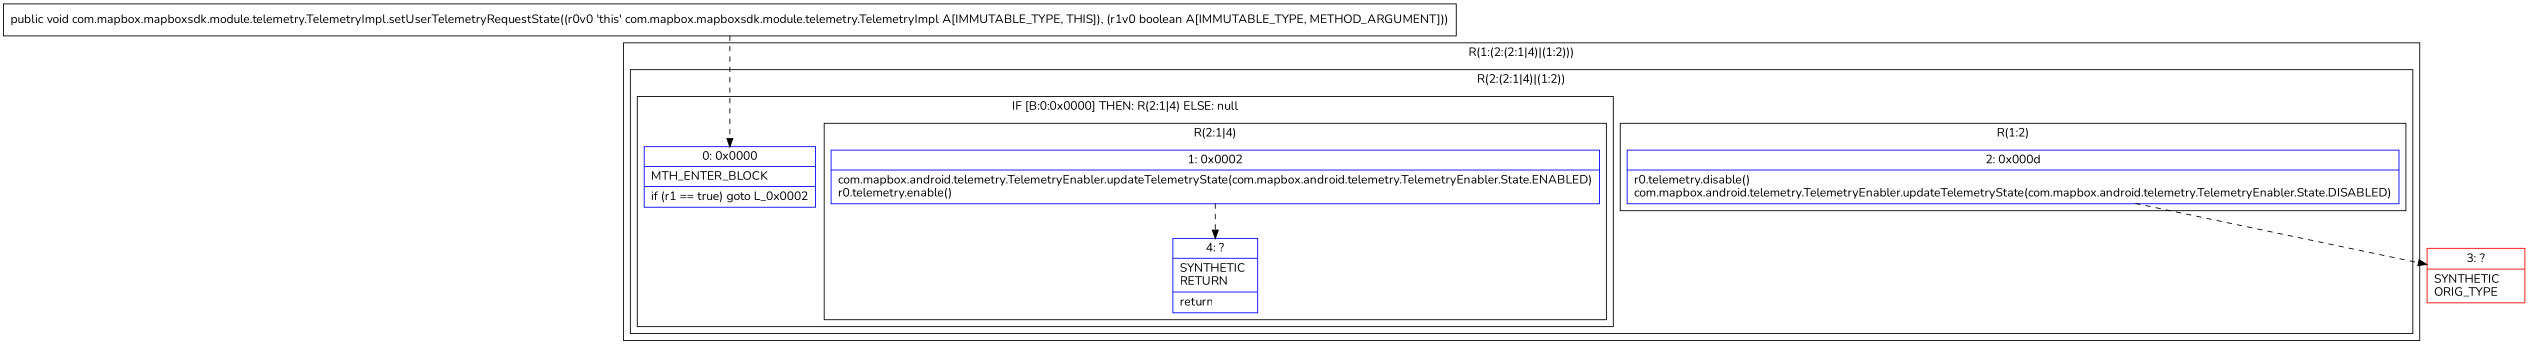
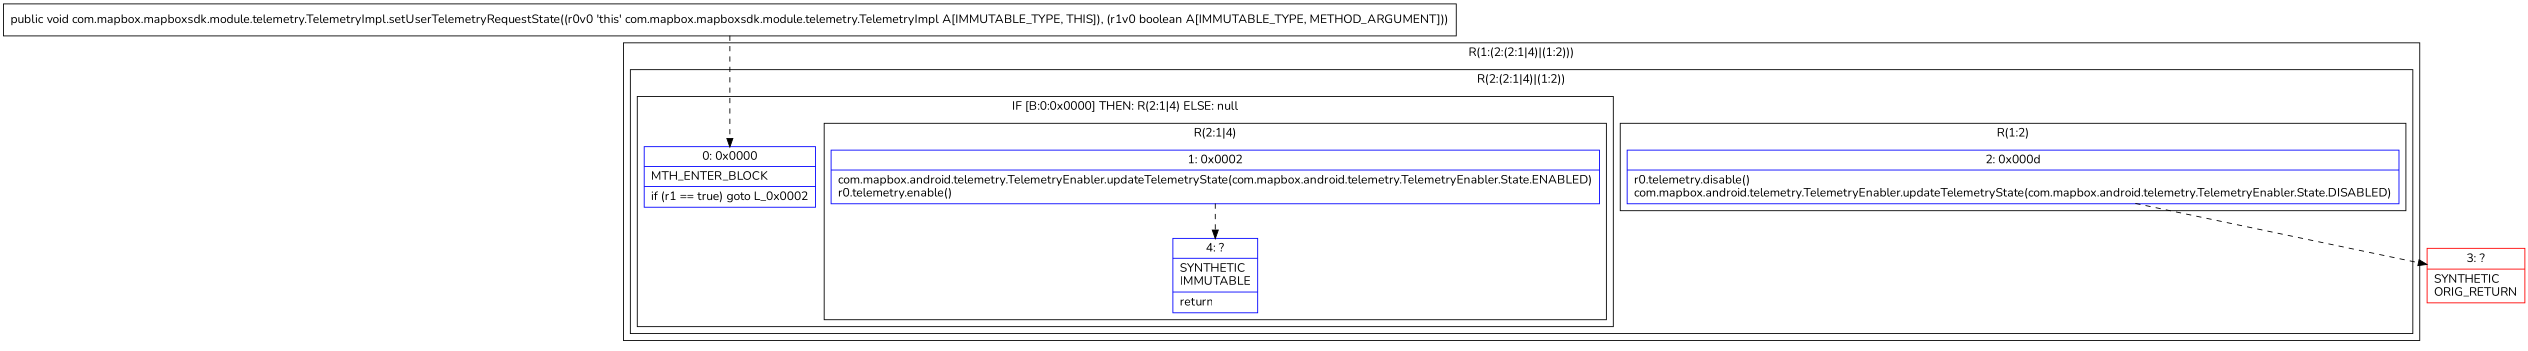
node "4: ?": text "RETURN" -> "IMMUTABLE"
node "3: ?": text "ORIG_TYPE" -> "ORIG_RETURN"
